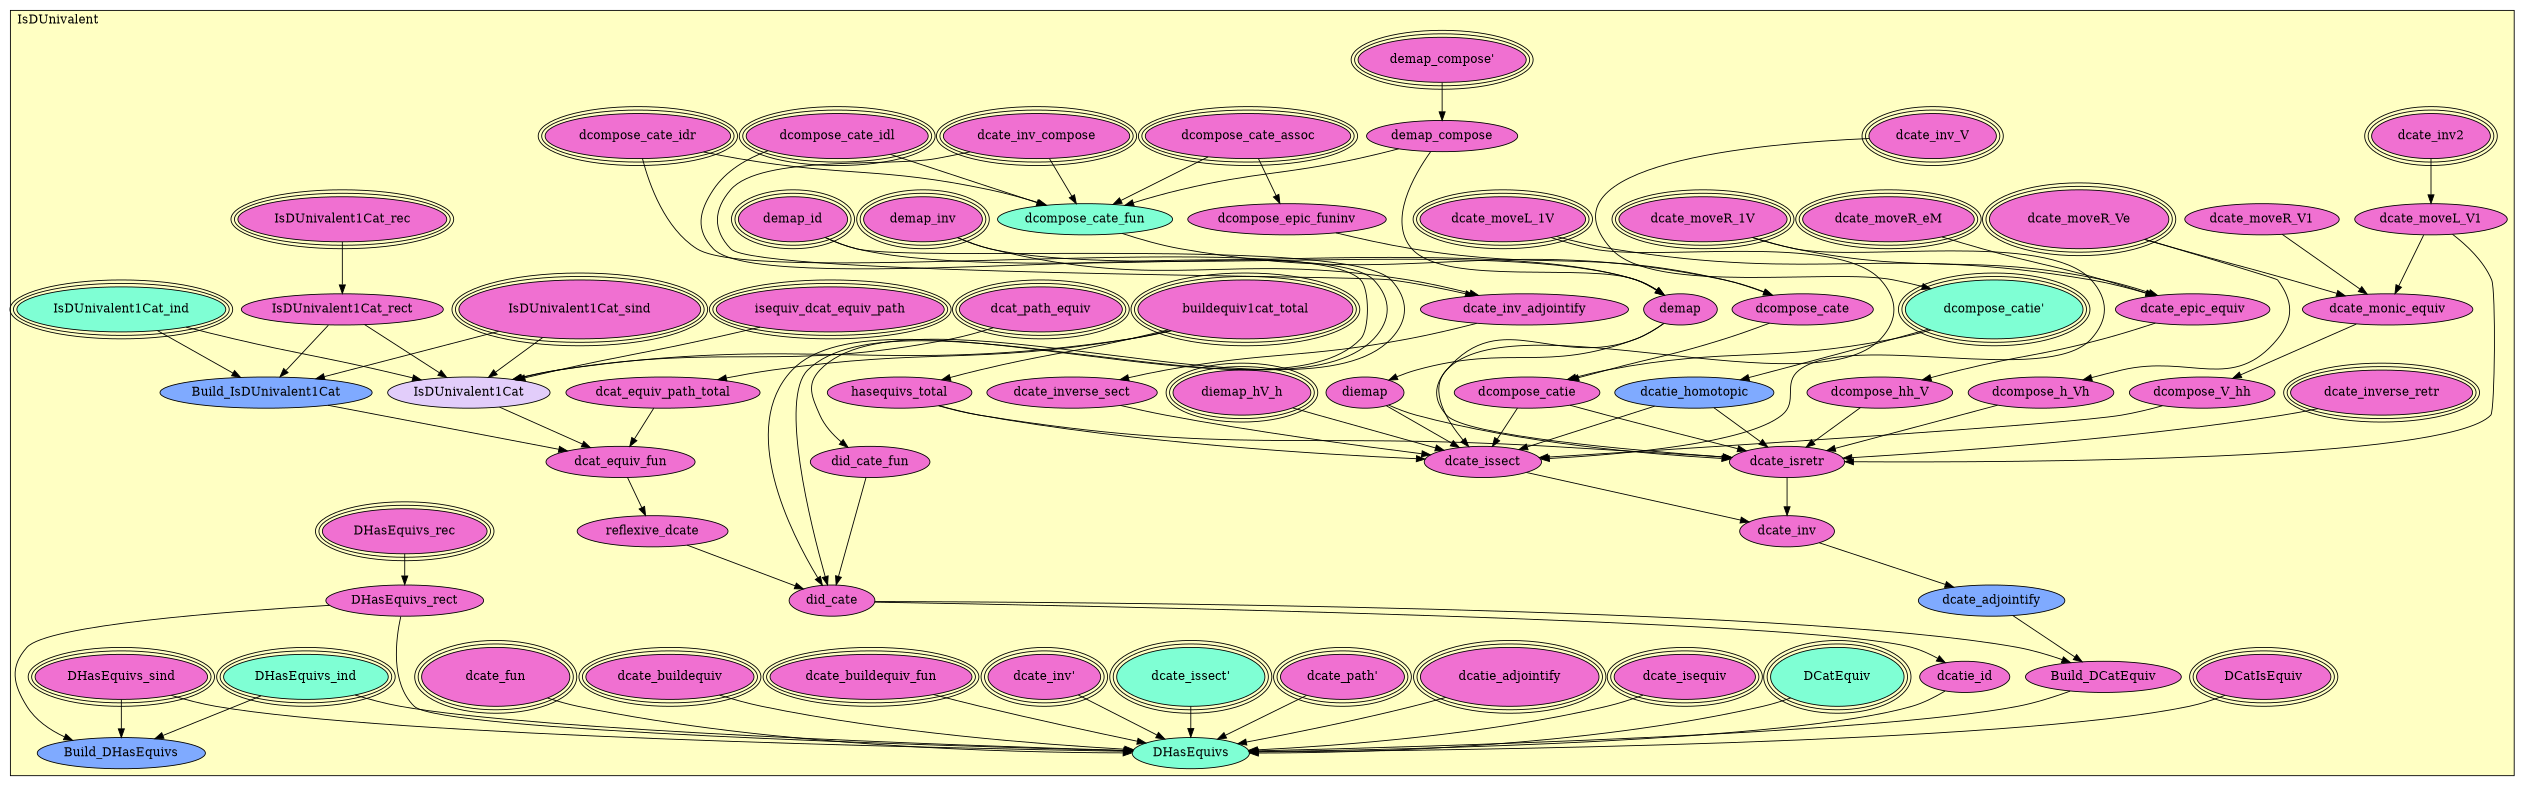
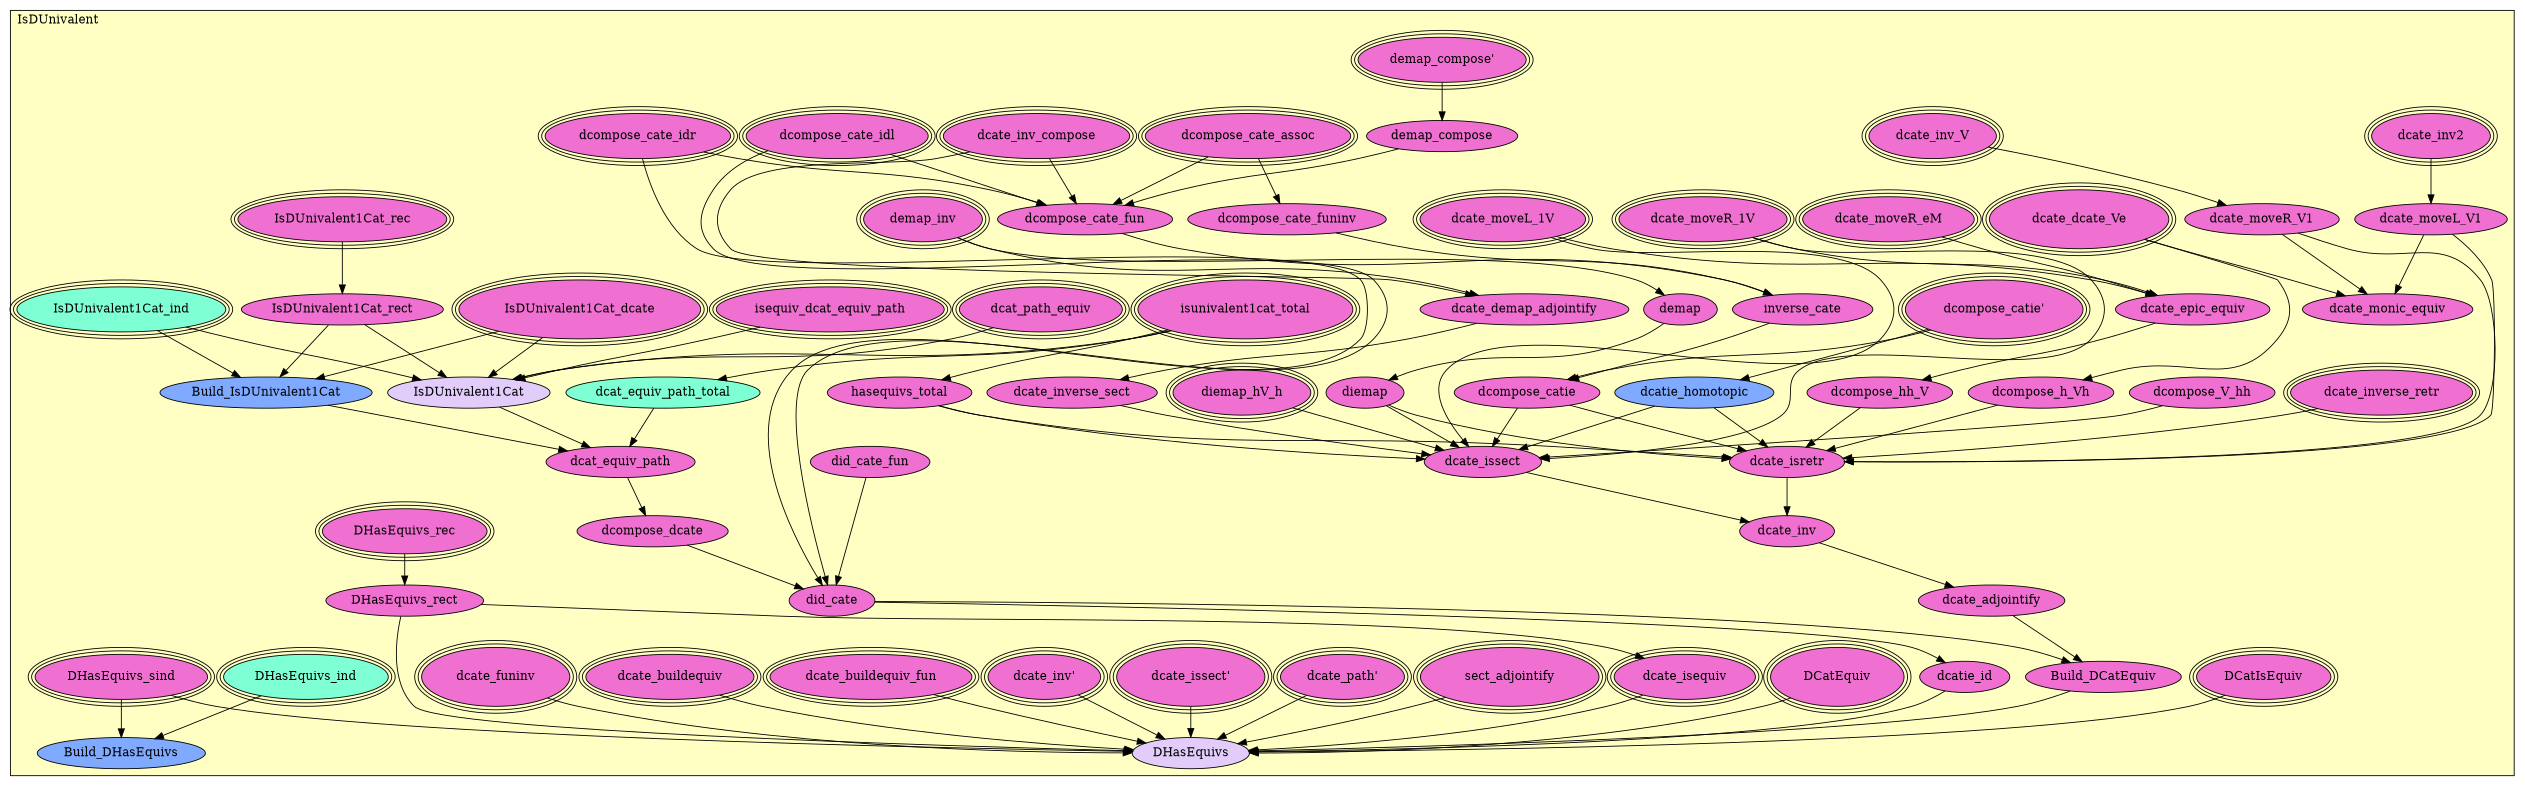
node "demap_id": removed
node "dcompose_cate_fun": fillcolor #7fffd4 -> #f070d1
node "dcompose_epic_funinv": label "dcompose_epic_funinv" -> "dcompose_cate_funinv"
node "dcate_moveR_Ve": label "dcate_moveR_Ve" -> "dcate_dcate_Ve"
edge "dcate_inv_V" -> "dcompose_catie'": now "dcate_inv_V" -> "dcate_moveR_V1"
edge "demap_compose" -> "demap": removed
node "IsDUnivalent1Cat_sind": label "IsDUnivalent1Cat_sind" -> "IsDUnivalent1Cat_dcate"
node "buildequiv1cat_total": label "buildequiv1cat_total" -> "isunivalent1cat_total"
node "dcate_inv_adjointify": label "dcate_inv_adjointify" -> "dcate_demap_adjointify"
node "dcompose_cate": label "dcompose_cate" -> "inverse_cate"
node "dcompose_catie'": fillcolor #7fffd4 -> #f070d1
edge "demap" -> "dcate_isretr": now "dcate_moveR_V1" -> "dcate_isretr"
edge "dcate_monic_equiv" -> "dcompose_V_hh": removed
node "dcat_equiv_path_total": fillcolor #f070d1 -> #7fffd4
node "dcat_equiv_fun": label "dcat_equiv_fun" -> "dcat_equiv_path"
node "reflexive_dcate": label "reflexive_dcate" -> "dcompose_dcate"
node "dcate_adjointify": fillcolor #7faaff -> #f070d1
edge "DHasEquivs_rect" -> "Build_DHasEquivs": now "DHasEquivs_rect" -> "dcate_isequiv"
node "dcate_fun": label "dcate_fun" -> "dcate_funinv"
node "dcate_issect'": fillcolor #7fffd4 -> #f070d1
node "dcatie_adjointify": label "dcatie_adjointify" -> "sect_adjointify"
node "DCatEquiv": fillcolor #7fffd4 -> #f070d1
edge "DHasEquivs_ind" -> "DHasEquivs": removed
node "DHasEquivs": fillcolor #7fffd4 -> #e2cdfa
